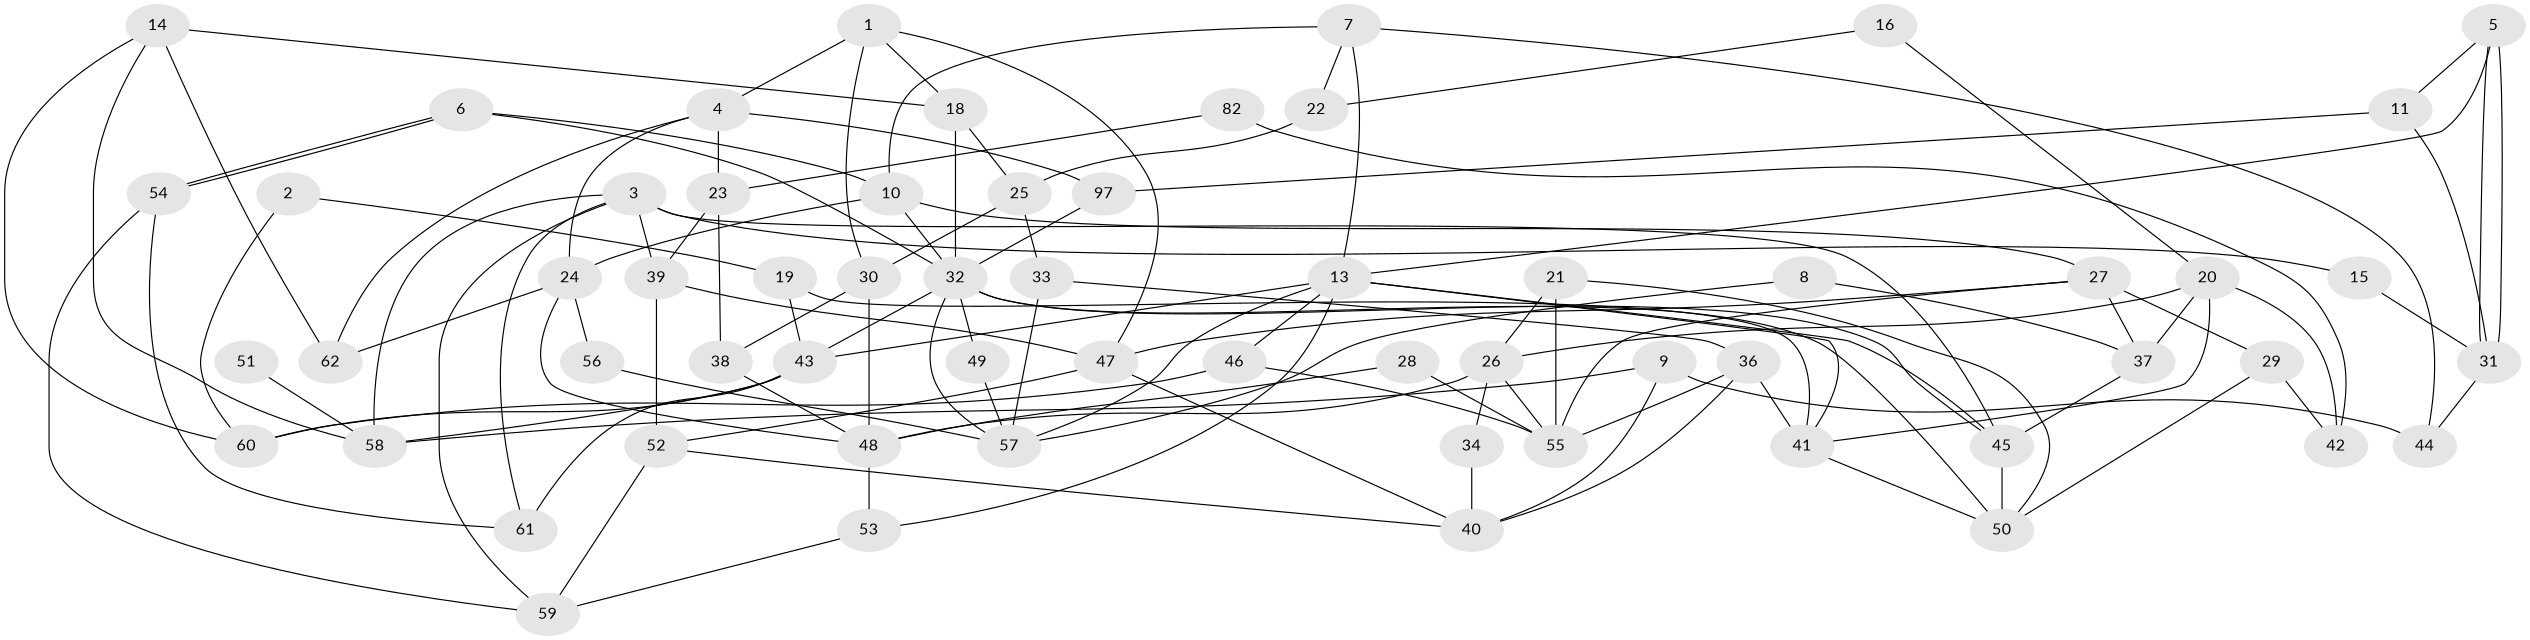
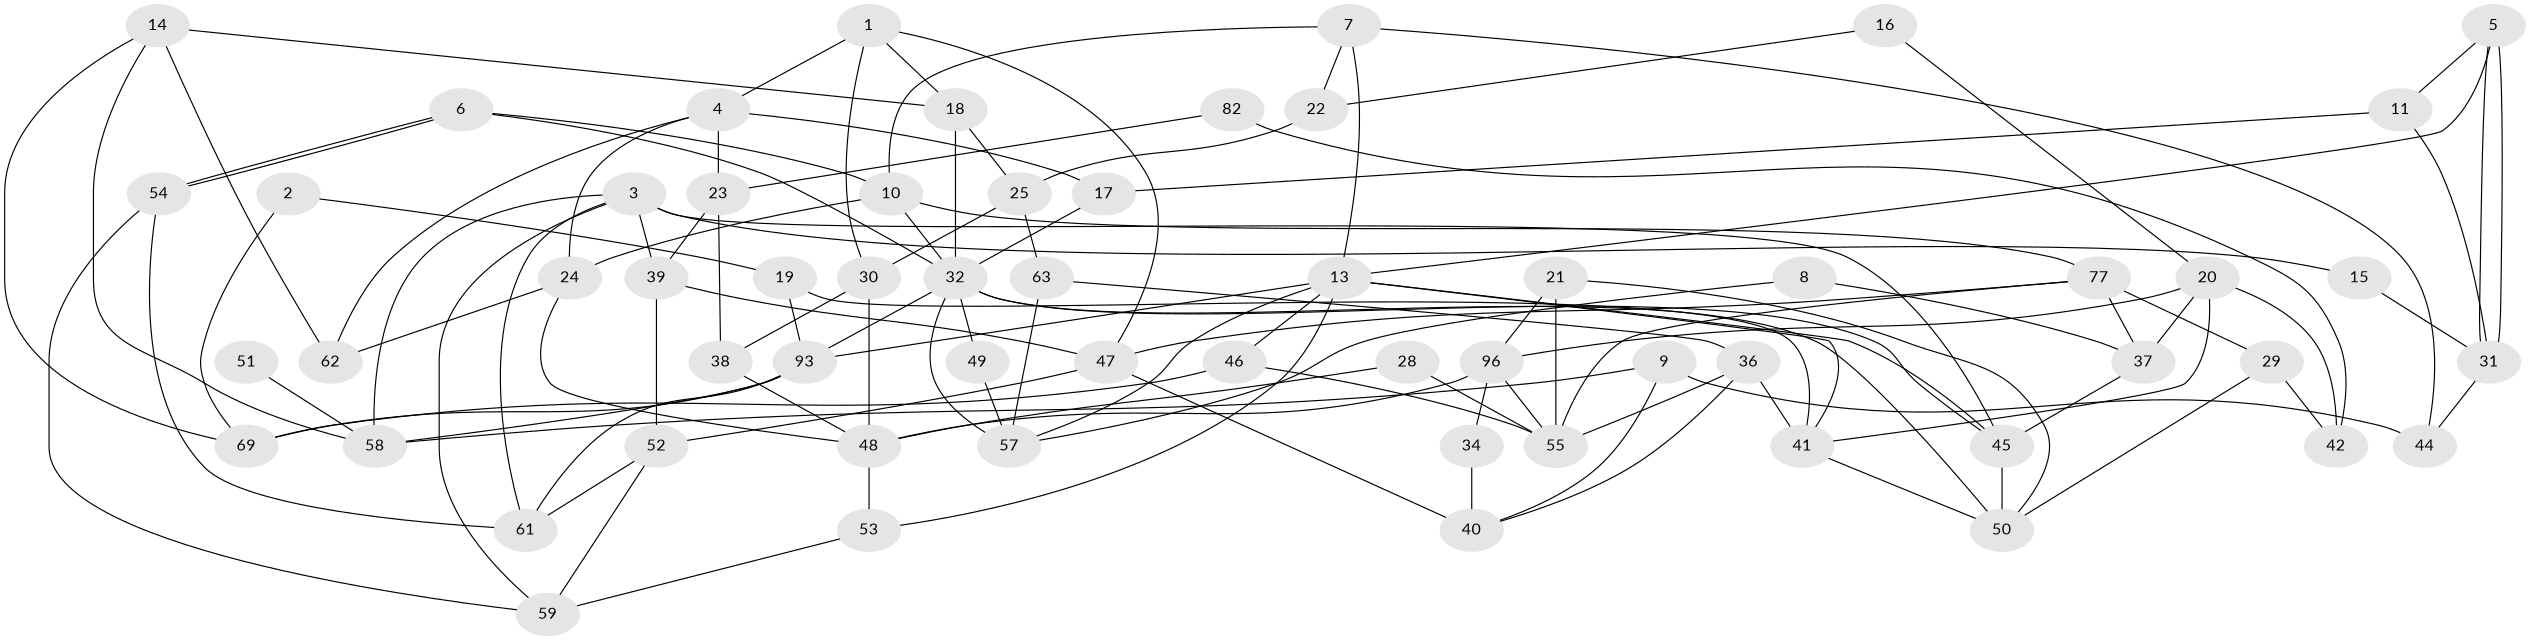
node "97": label "97" -> "17"
node "33": label "33" -> "63"
node "27": label "27" -> "77"
node "56": removed
node "43": label "43" -> "93"
node "26": label "26" -> "96"
node "60": label "60" -> "69"
edge "52" -- "40": now "52" -- "61"
